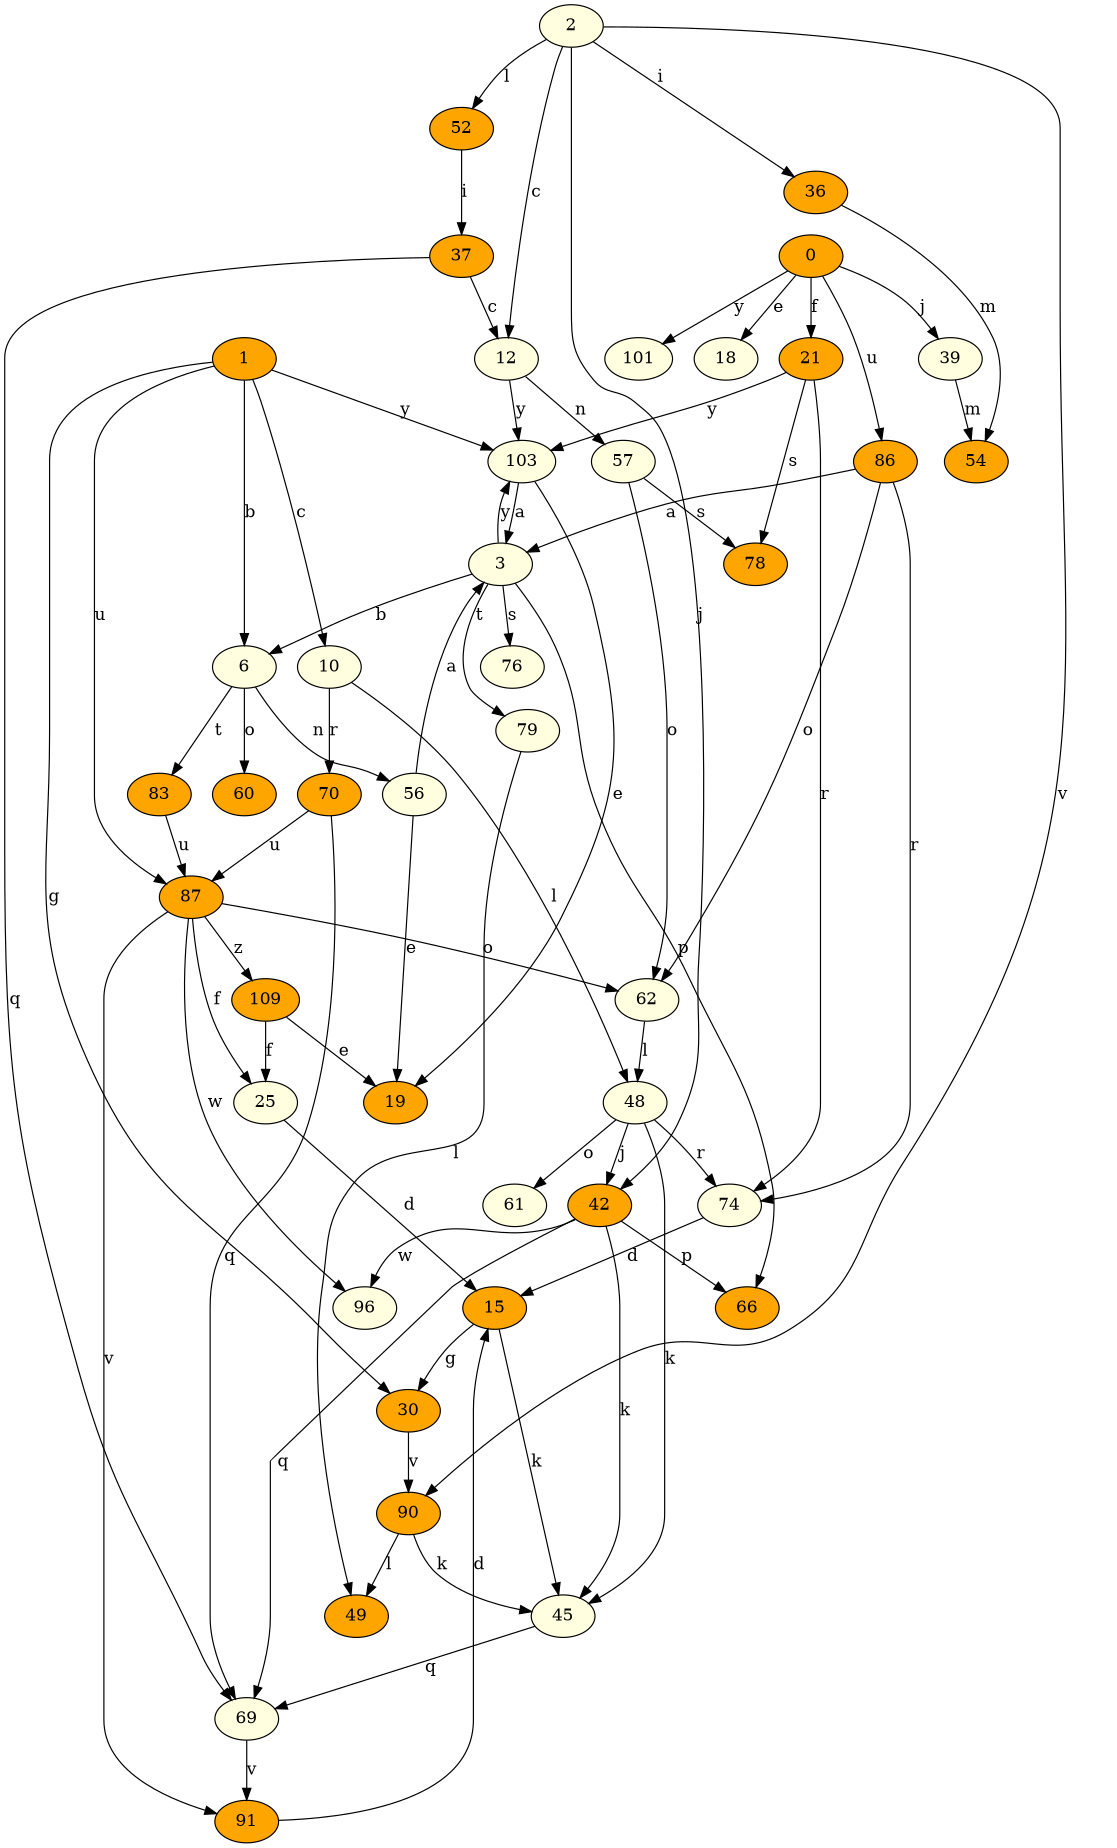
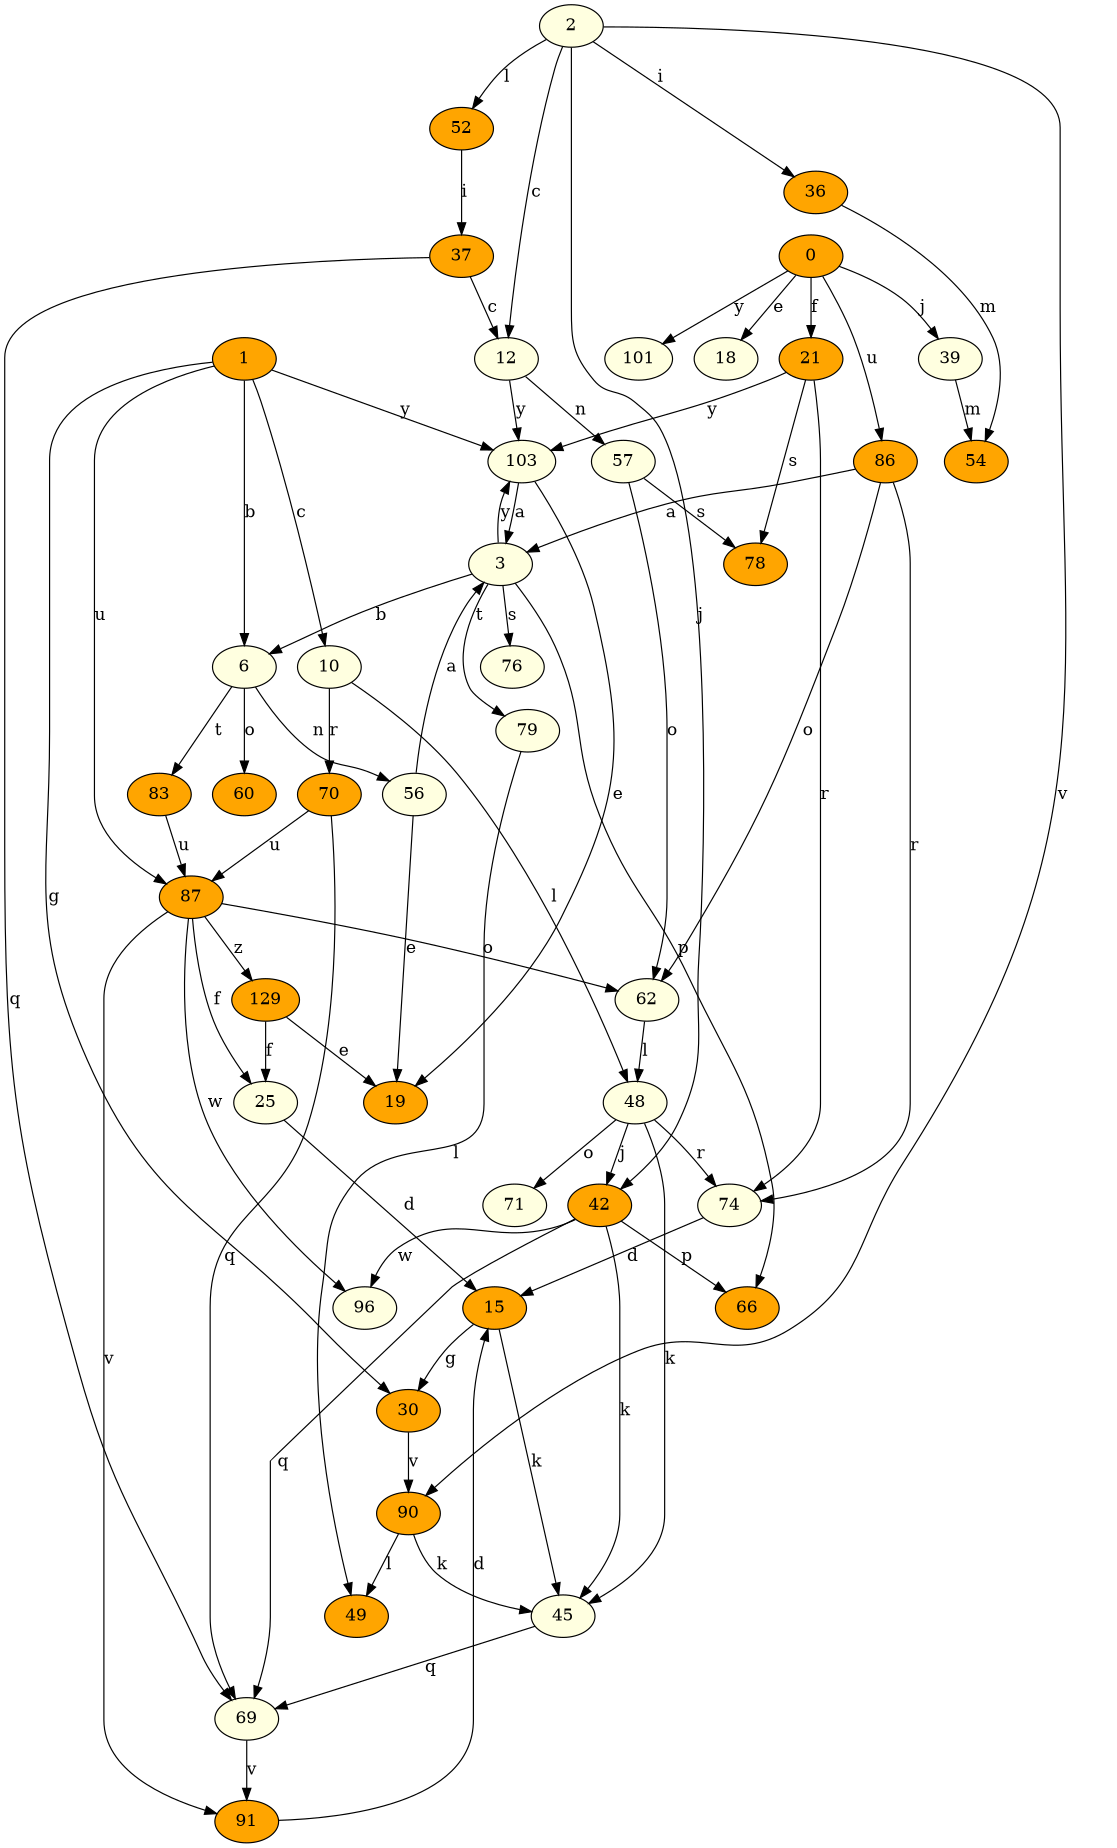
node "109": label "109" -> "129"
node "61": label "61" -> "71"
